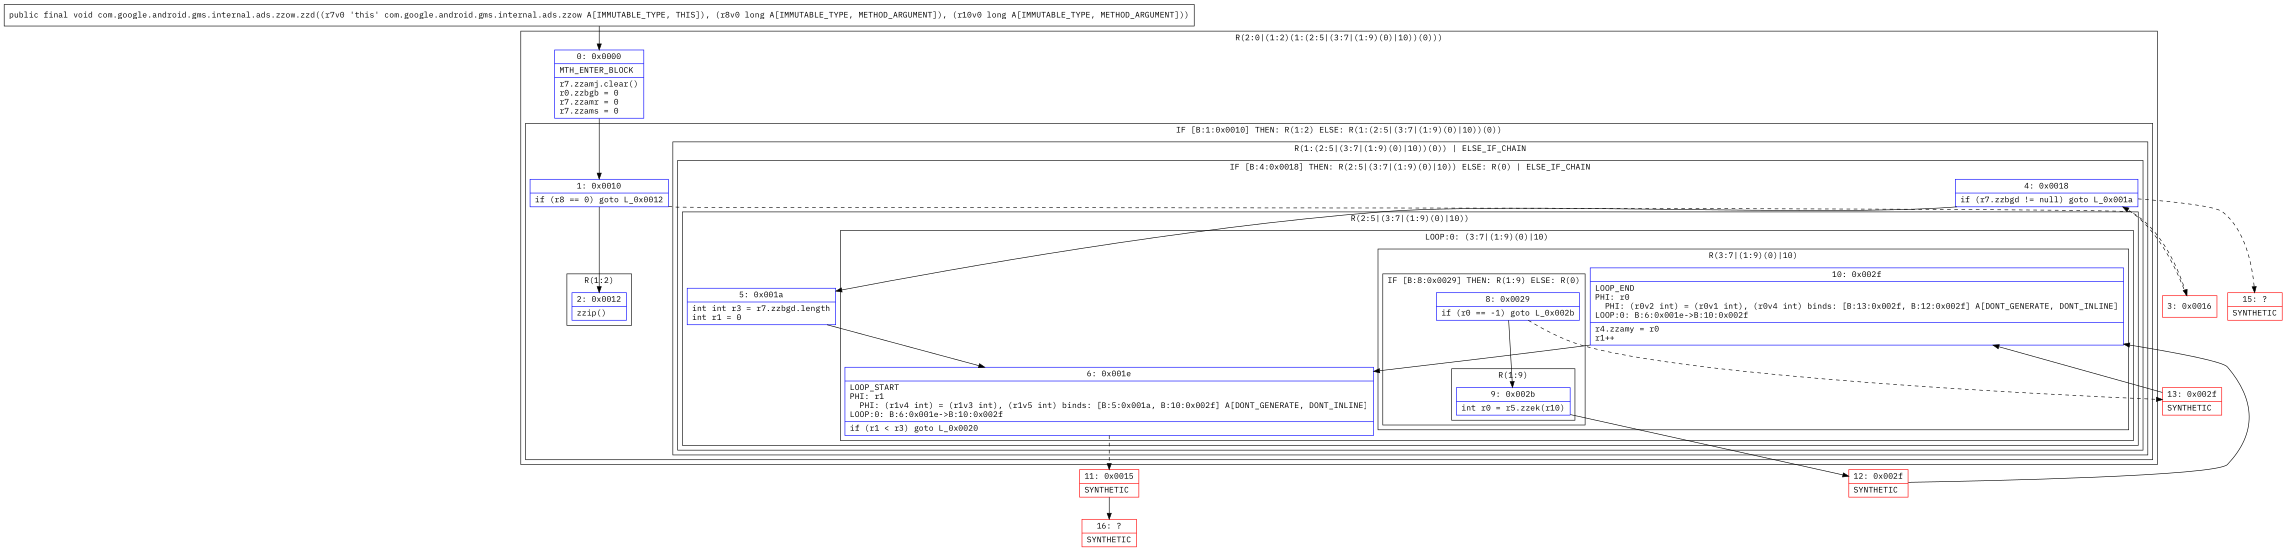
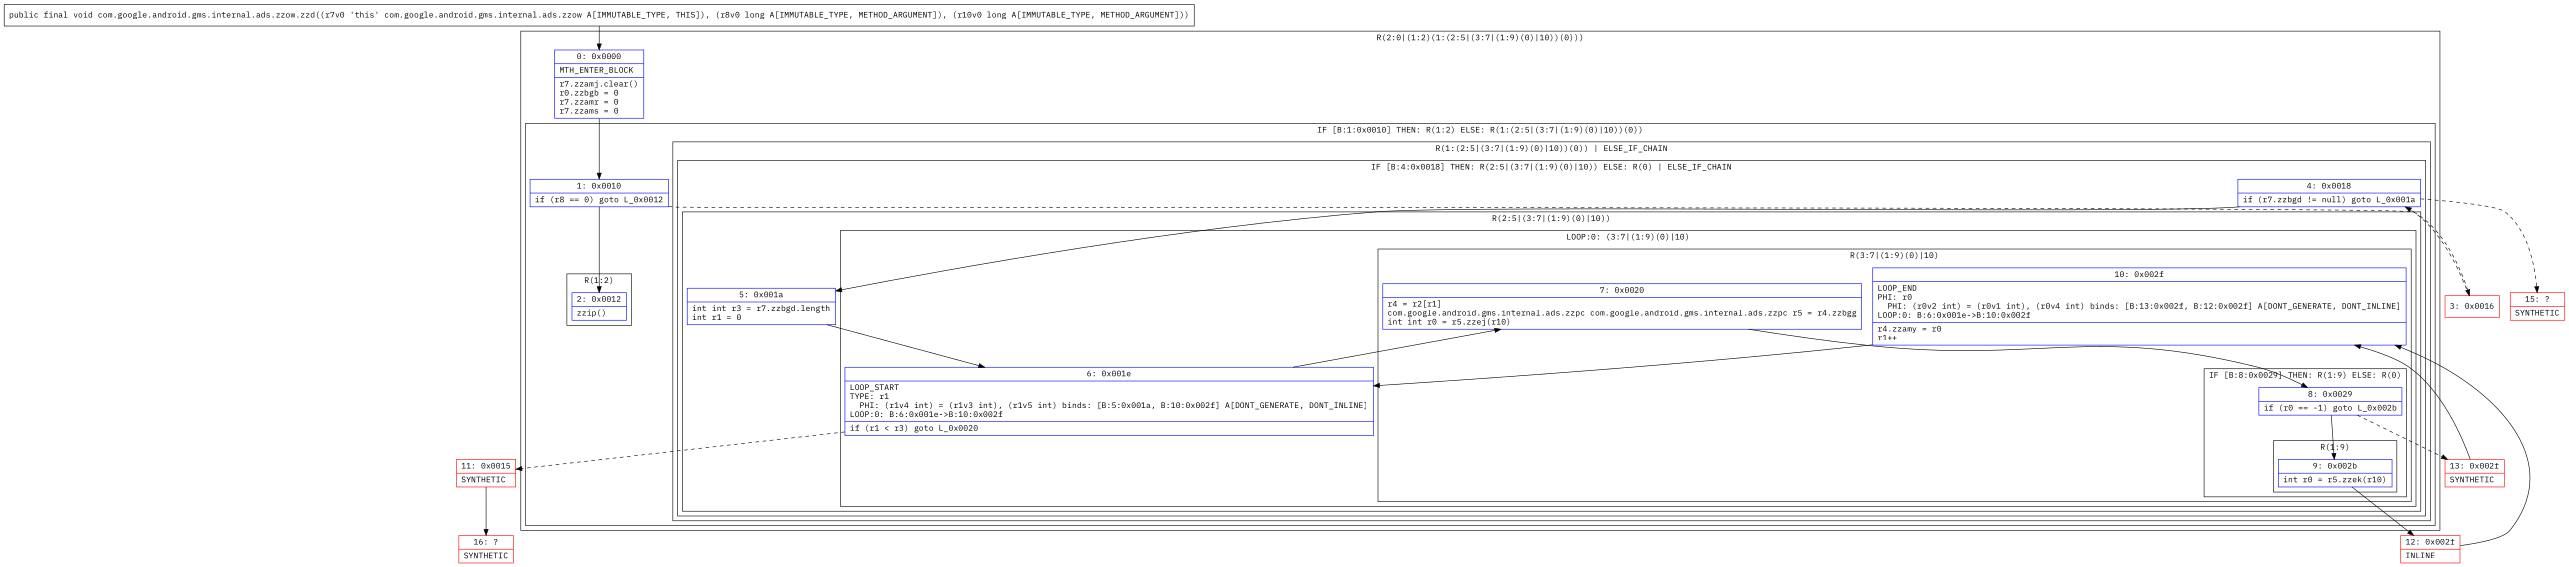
node "7: 0x0020": added
node "6: 0x001e": text "PHI: r1" -> "TYPE: r1"
node "12: 0x002f": text "SYNTHETIC" -> "INLINE"
